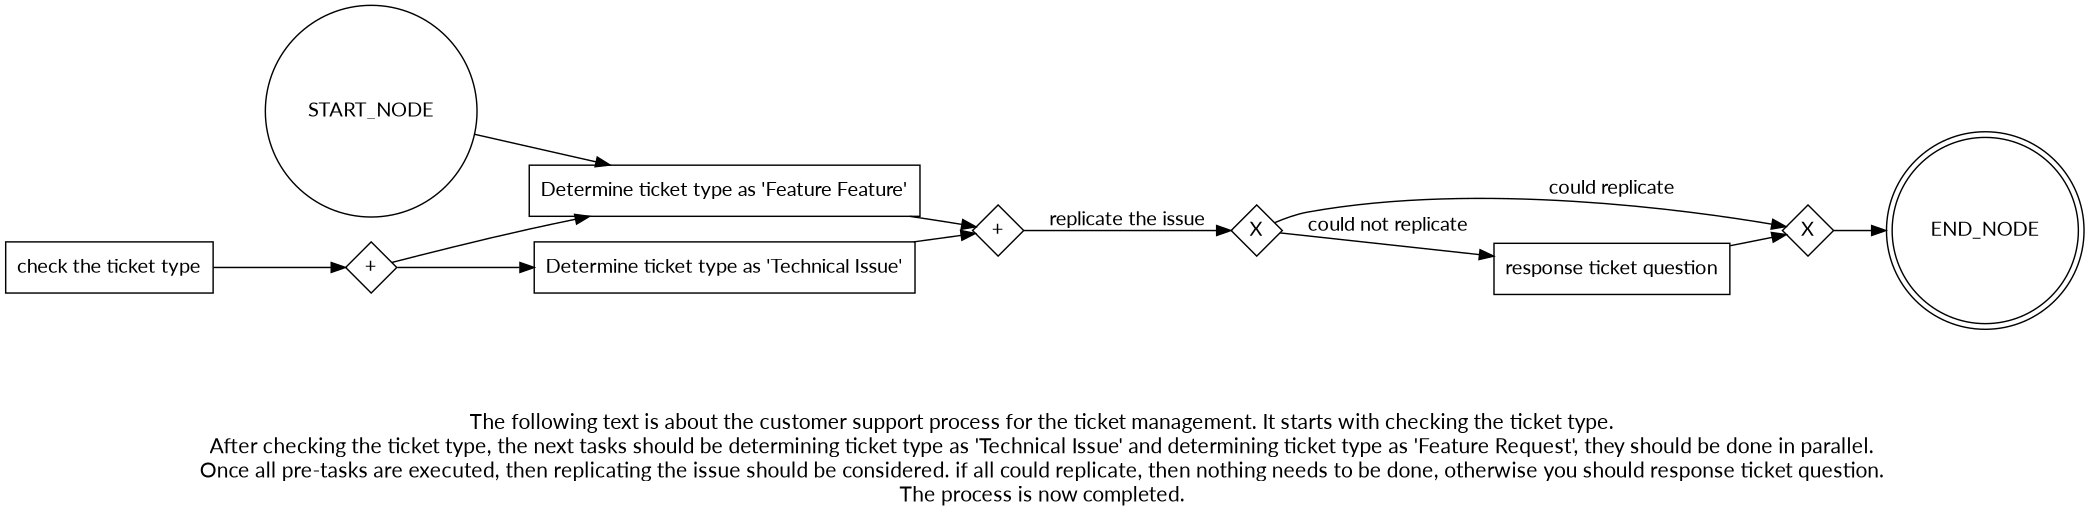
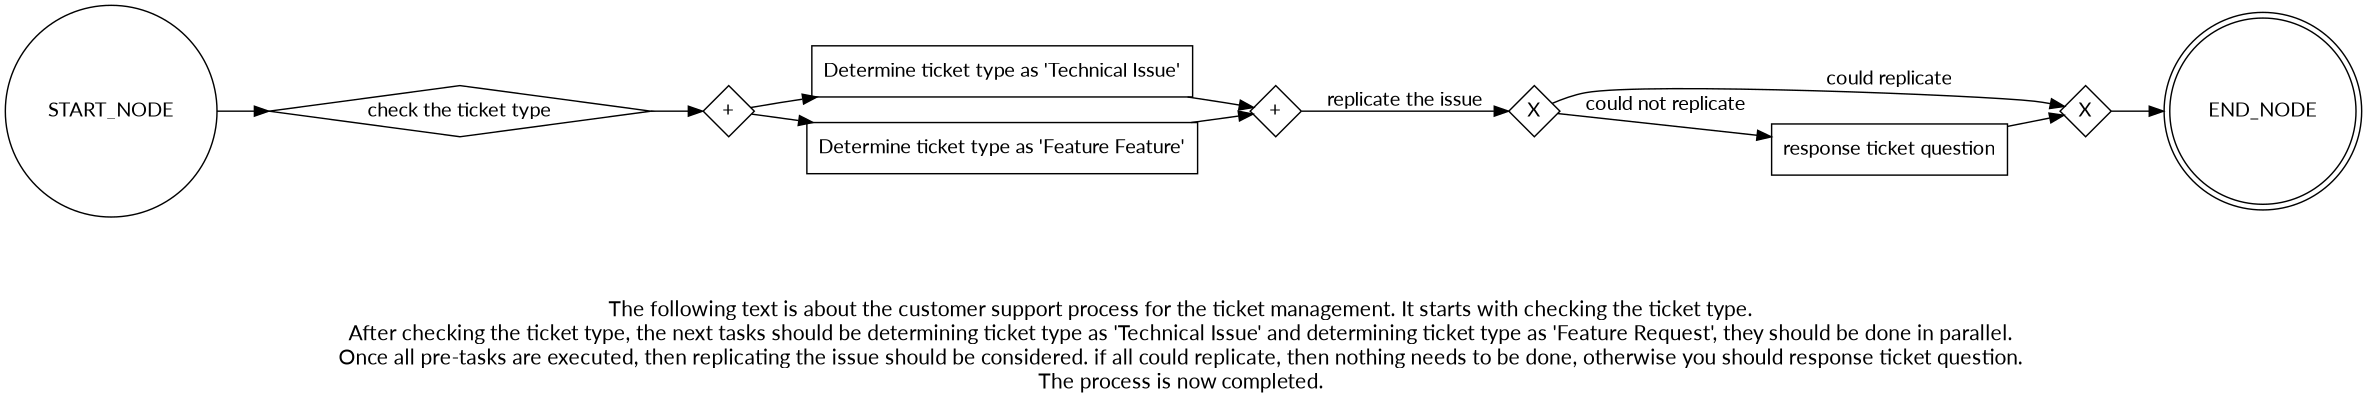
edge "START_NODE" -> "Determine ticket type as 'Feature Feature'": now "START_NODE" -> "check the ticket type"
node "check the ticket type": shape box -> diamond
